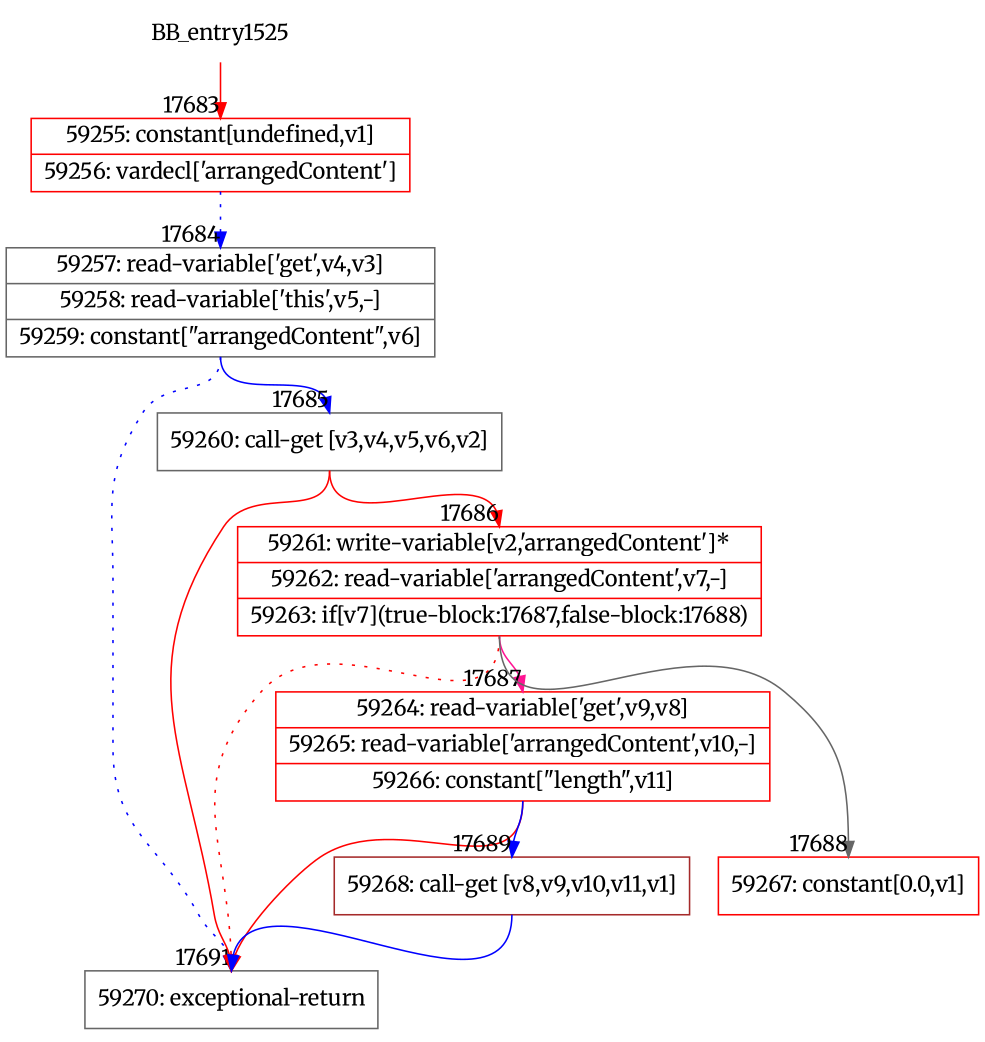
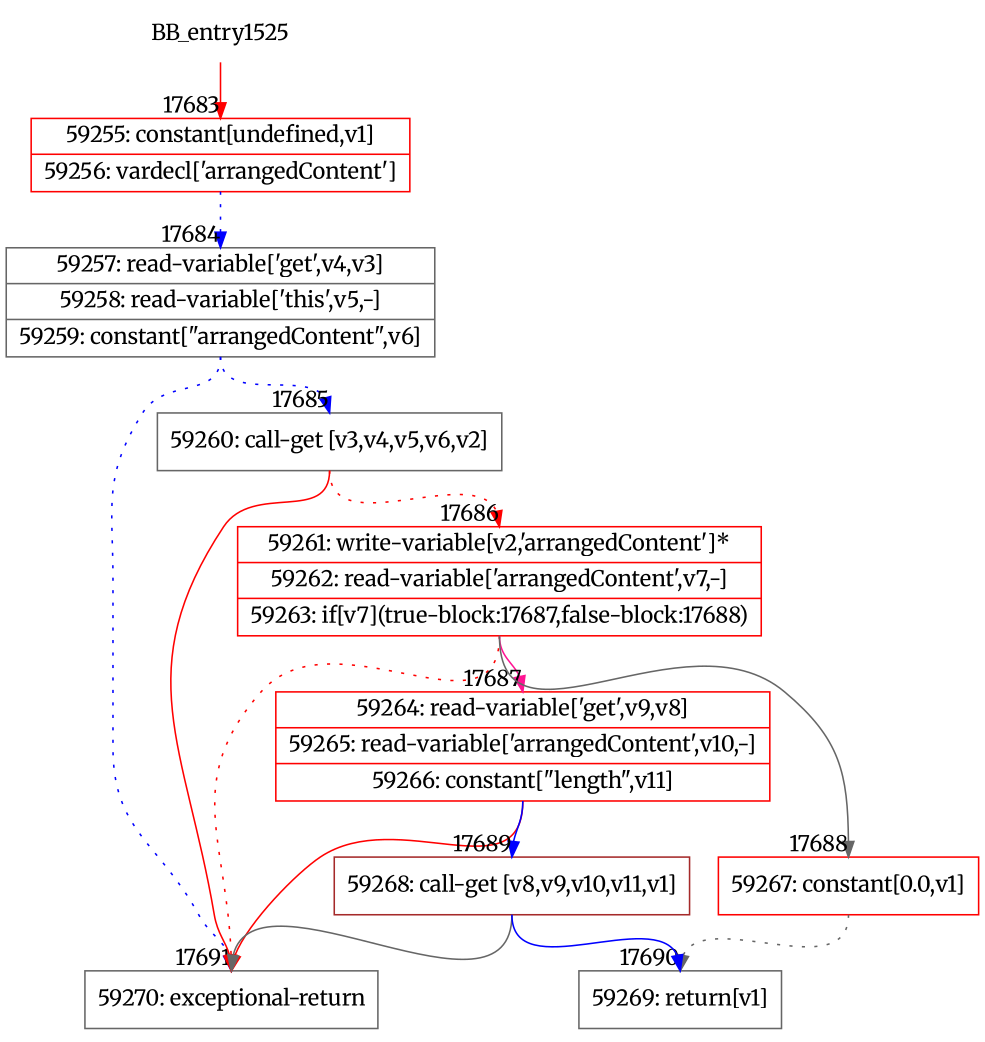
edge "59257: read-variable['get',v4,v3]" -> "59260: call-get [v3,v4,v5,v6,v2]": style solid -> dotted
edge "59260: call-get [v3,v4,v5,v6,v2]" -> "59261: write-variable[v2,'arrangedContent']*": style solid -> dotted
edge "59268: call-get [v8,v9,v10,v11,v1]" -> "59270: exceptional-return": color blue -> gray40
node "59269: return[v1]": added
